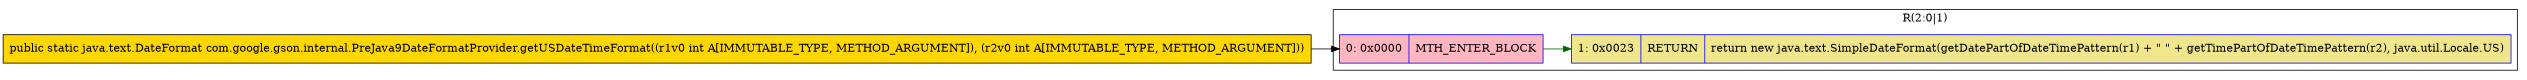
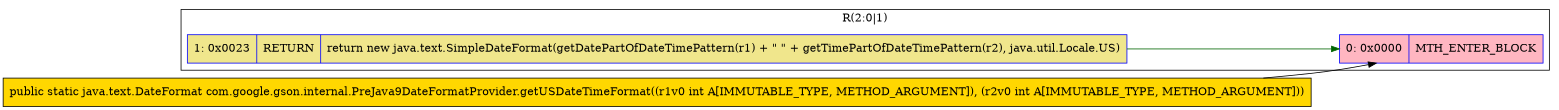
edge "0: 0x0000" -> "1: 0x0023": reversed
